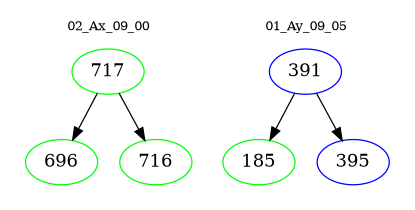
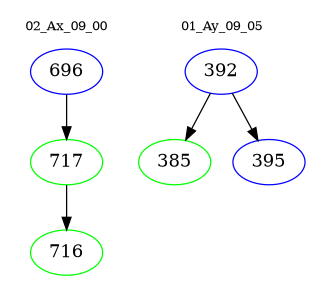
node "391": label "391" -> "392"
edge "717" -> "696": reversed
node "696": color green -> blue
node "185": label "185" -> "385"
